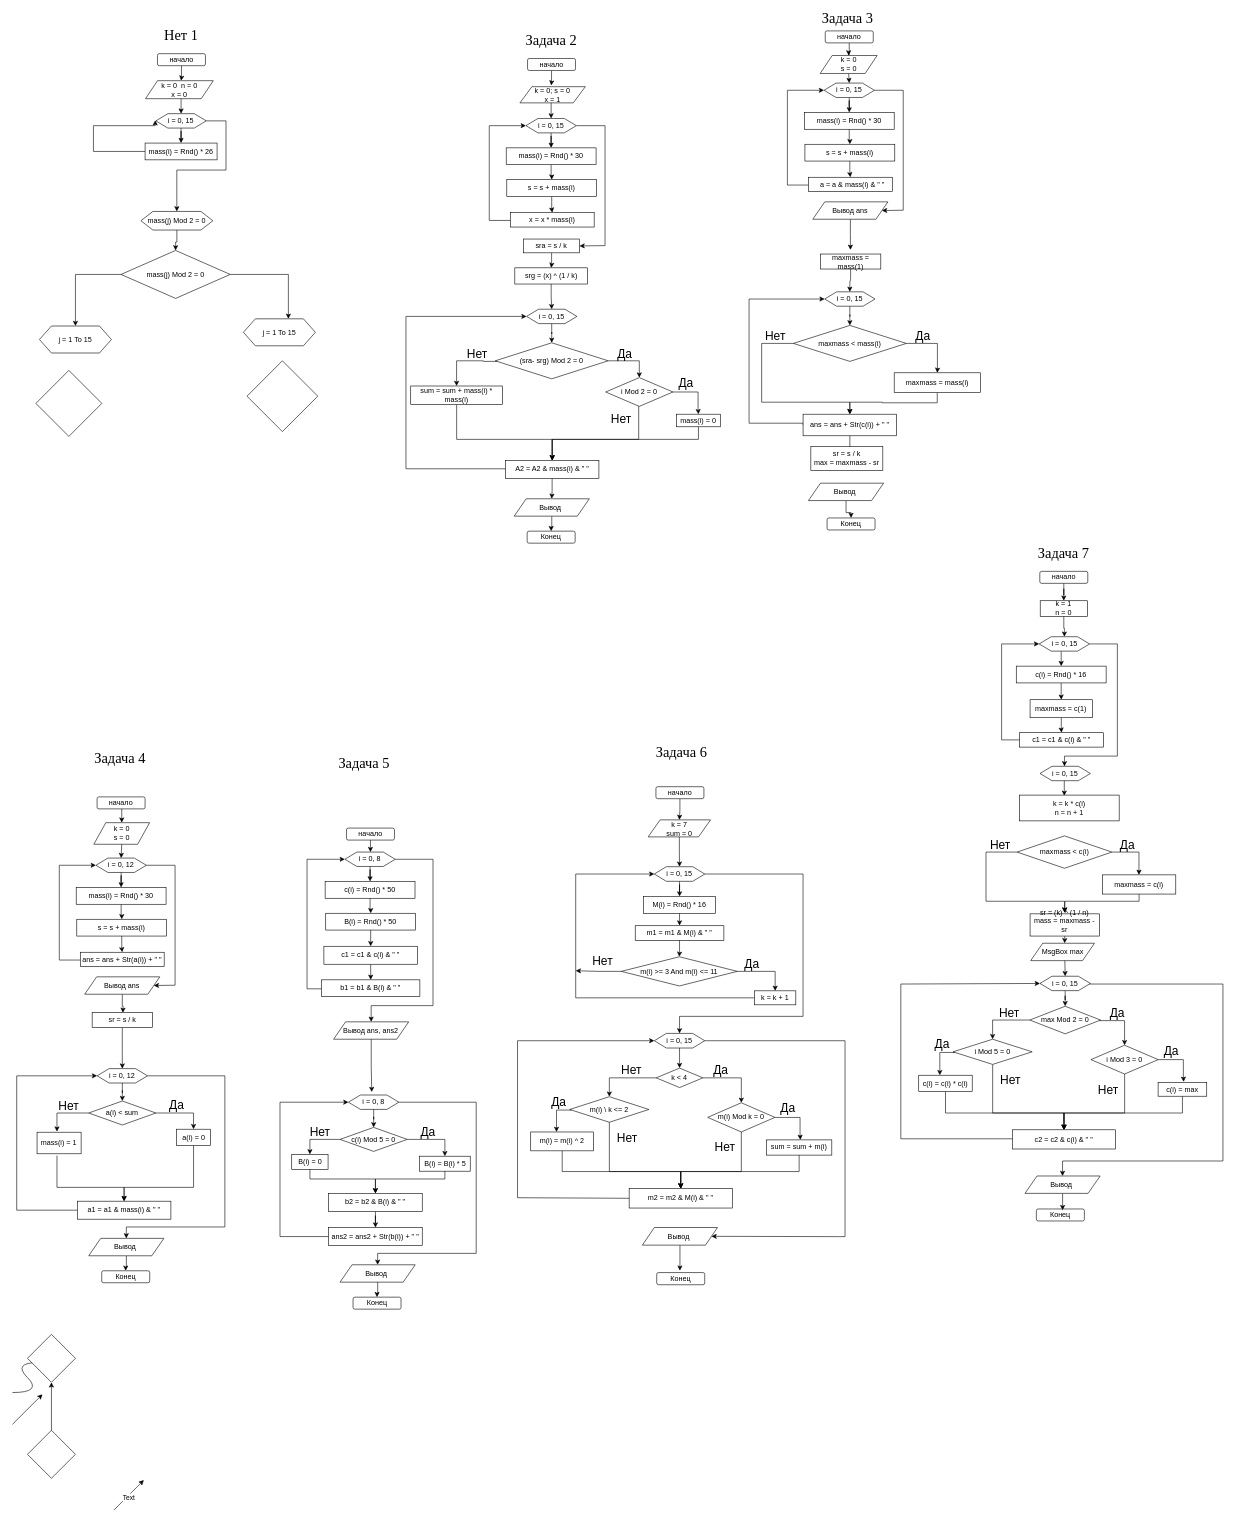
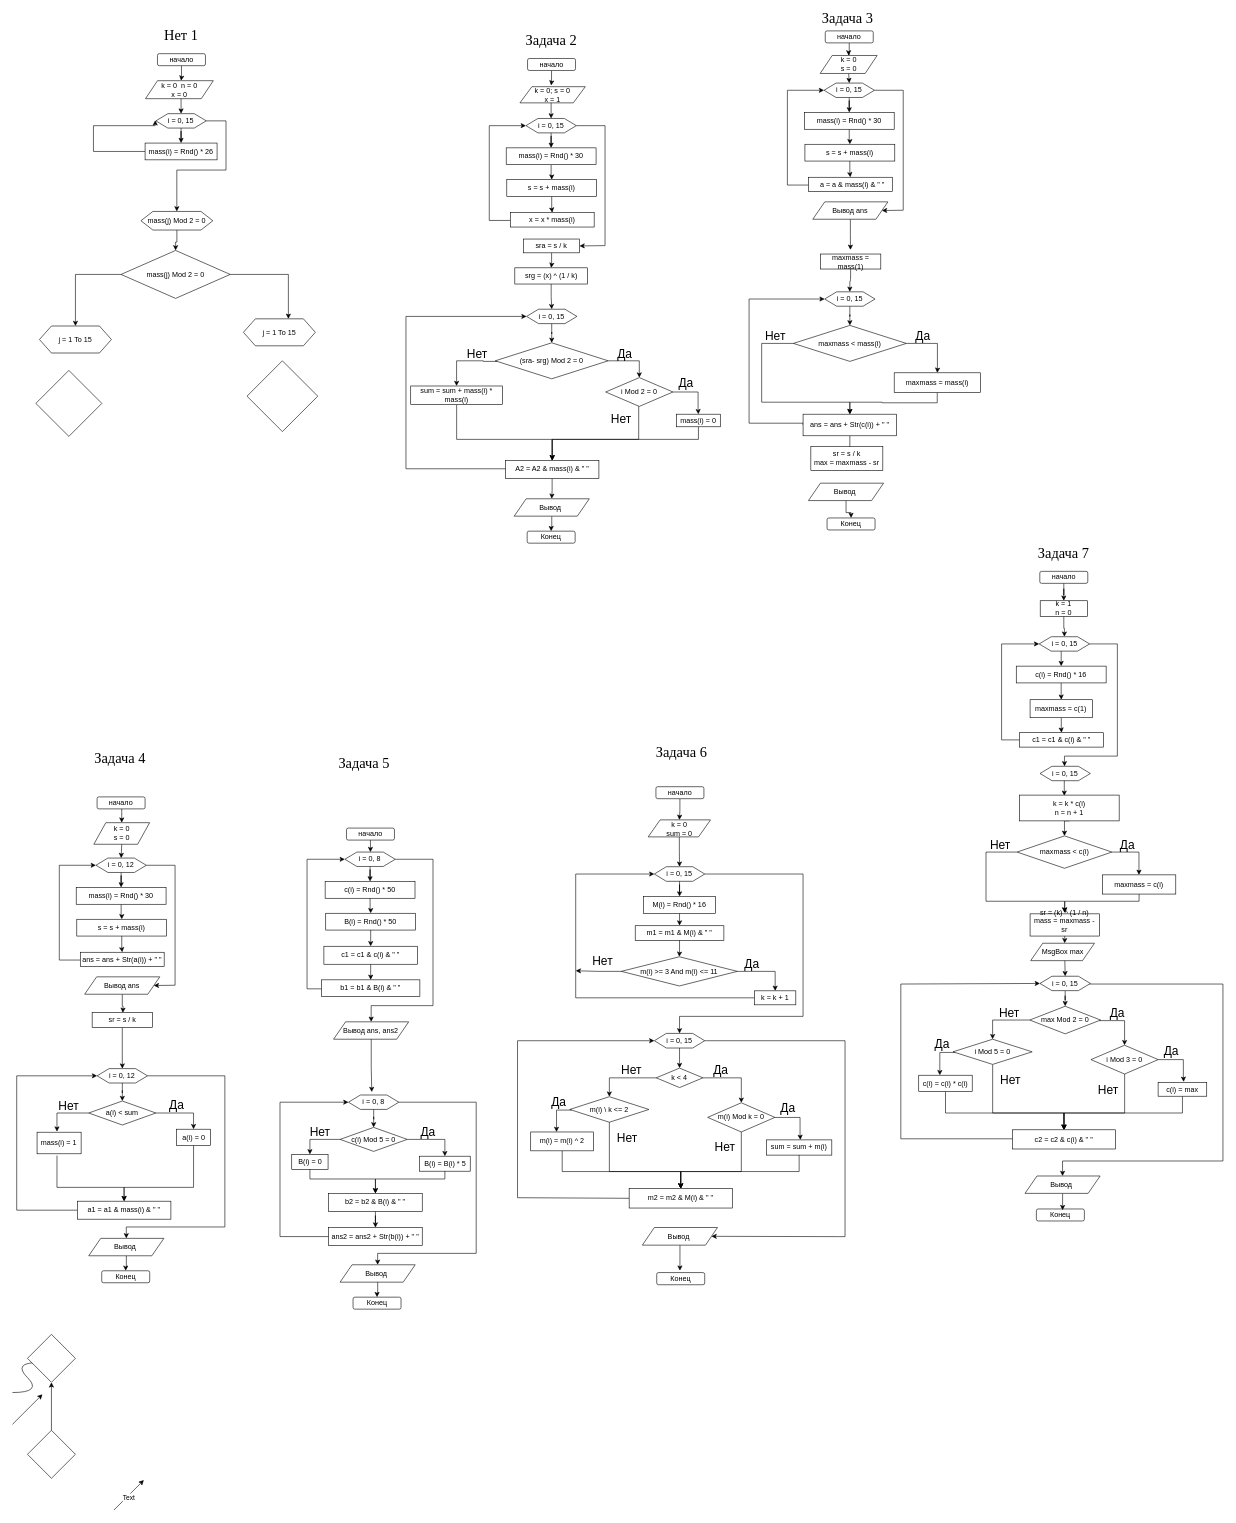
edge "k = k * c(i) n = n + 1" -> "maxmass < c(i)": added
node "k = 7 sum = 0": label "k = 7 sum = 0" -> "k = 0 sum = 0"
